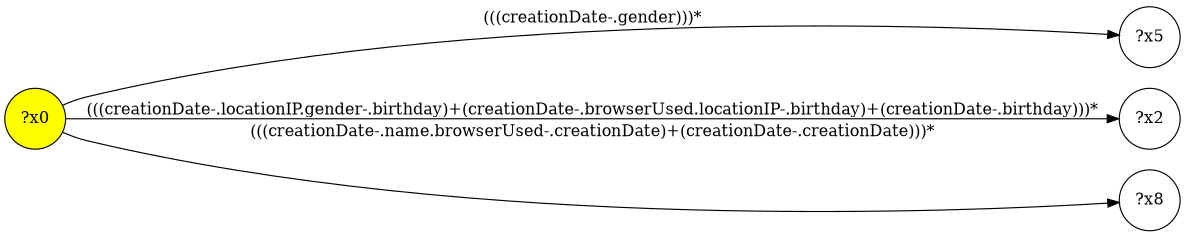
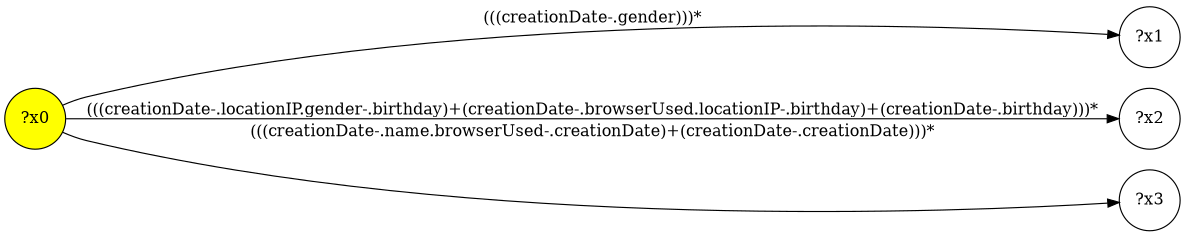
node "?x5": label "?x5" -> "?x1"
node "?x8": label "?x8" -> "?x3"
